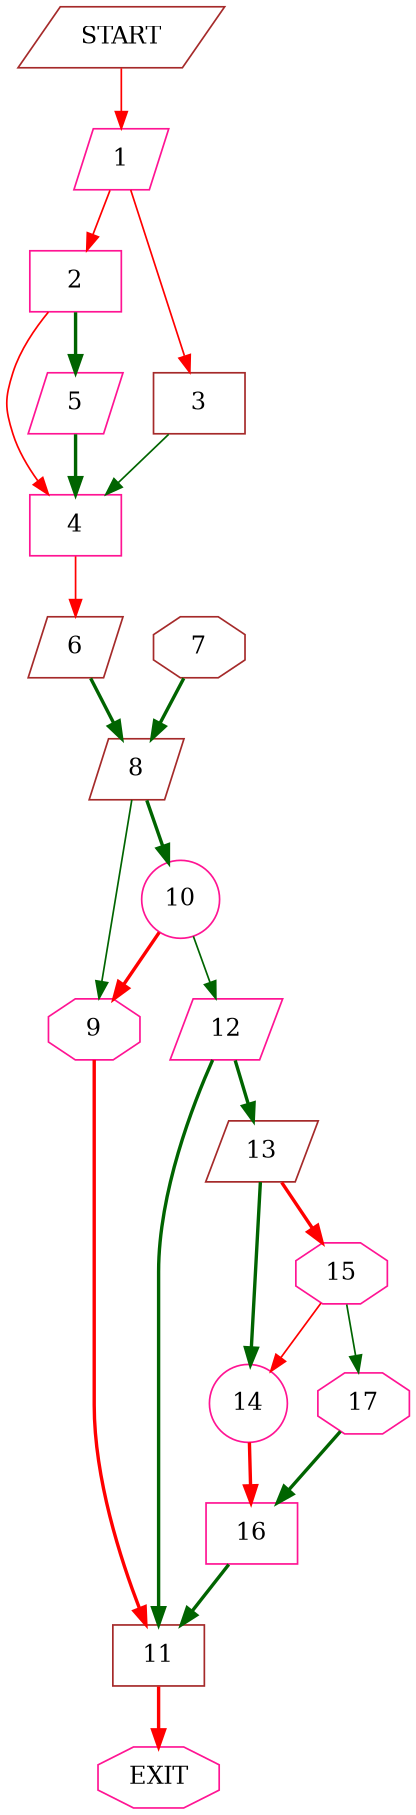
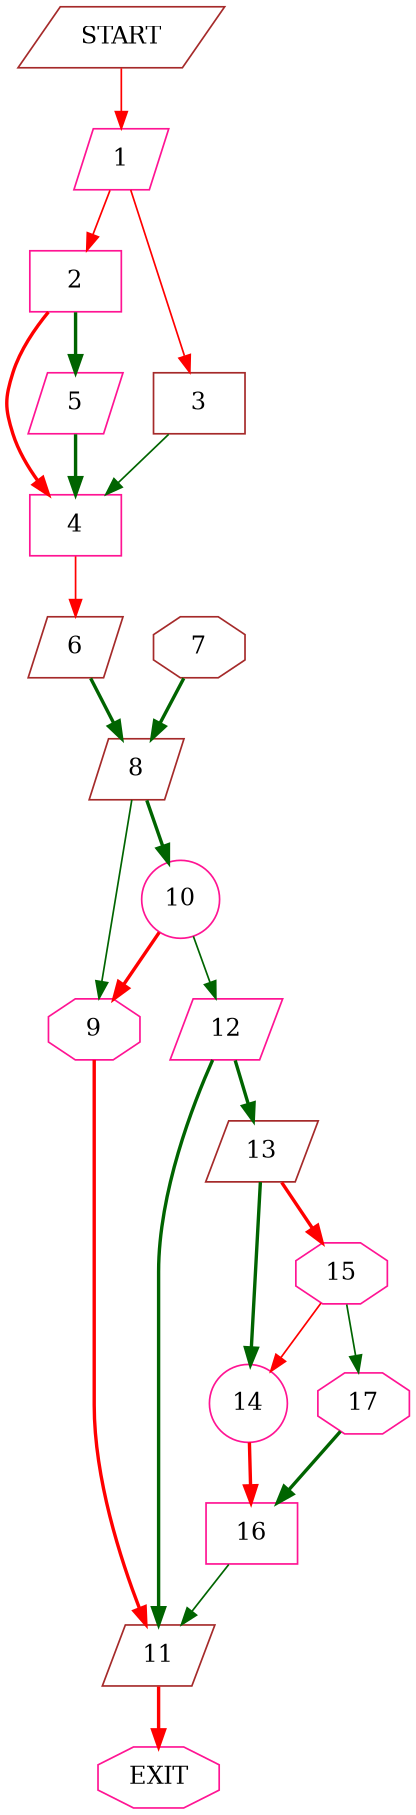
edge "2" -> "4": style solid -> bold
edge "16" -> "11": style bold -> solid
node "11": shape box -> parallelogram
